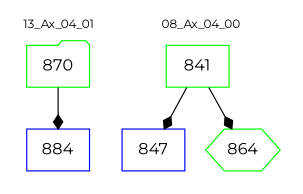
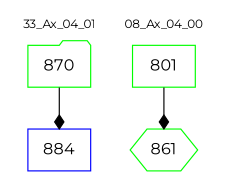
cluster "13_Ax_04_01": label "13_Ax_04_01" -> "33_Ax_04_01"
node "841": label "841" -> "801"
node "847": removed
node "864": label "864" -> "861"
